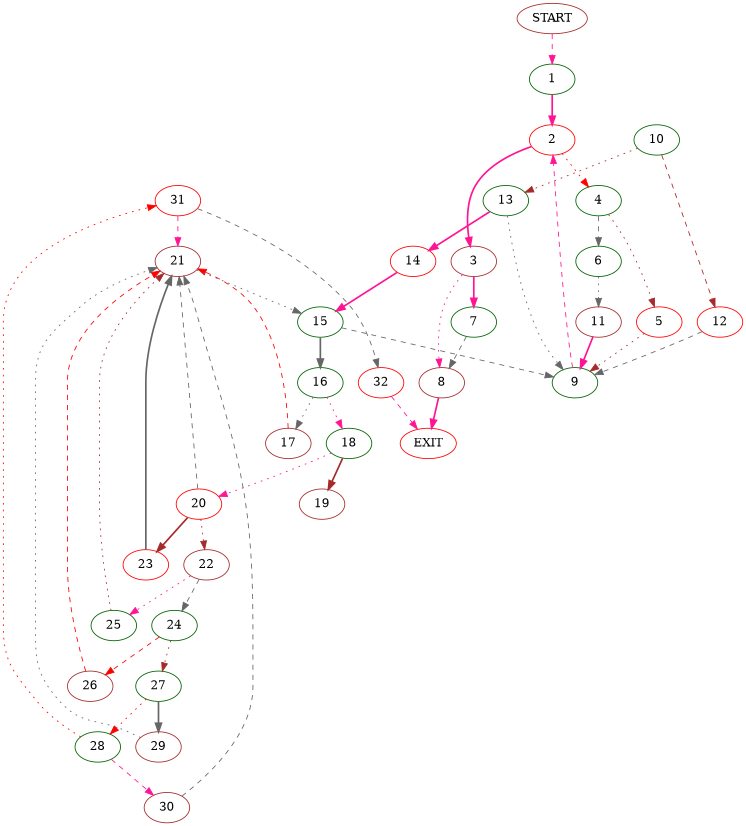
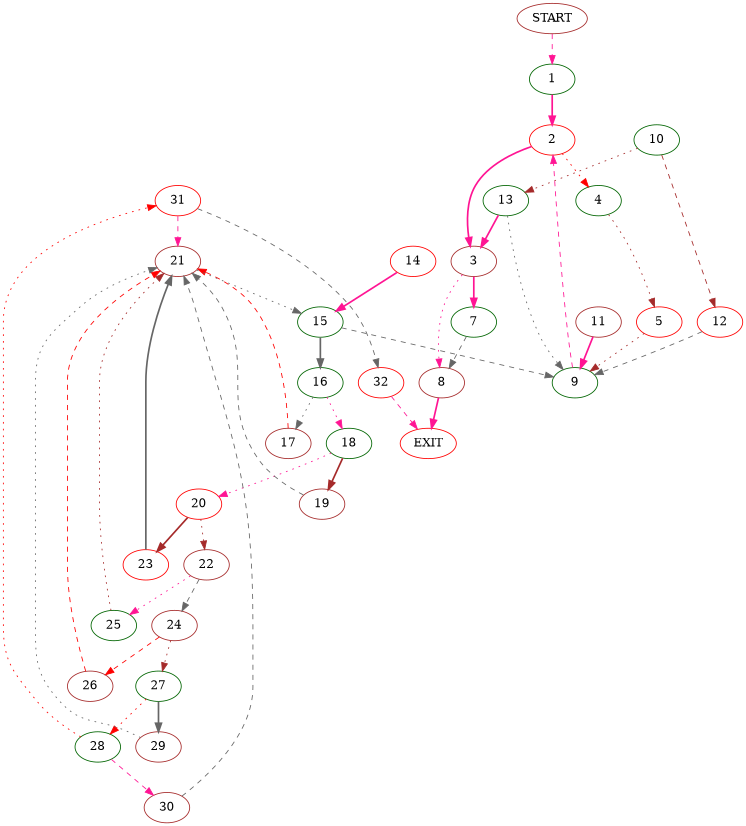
edge "13" -> "14": now "13" -> "3"
node "6": removed
edge "20" -> "21": now "19" -> "21"
node "24": color darkgreen -> brown
